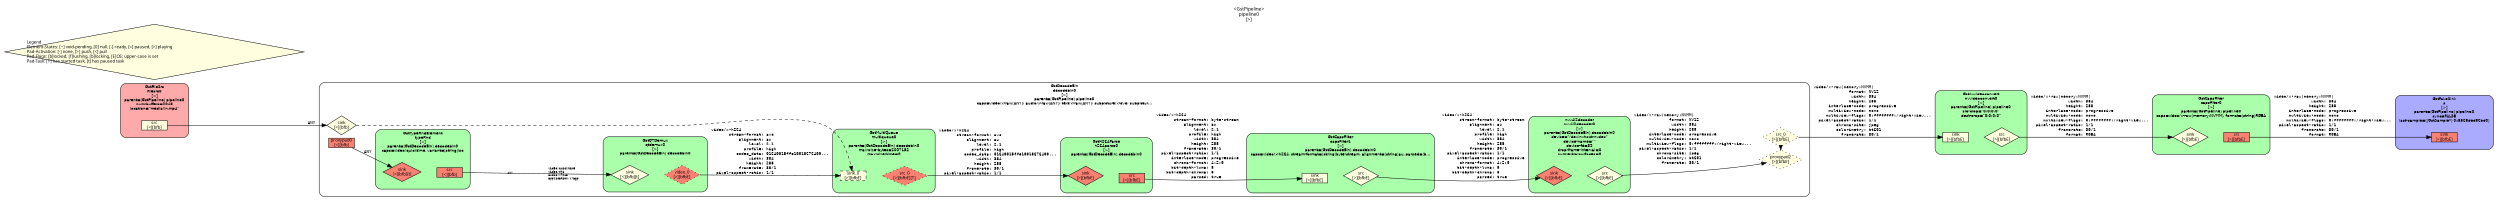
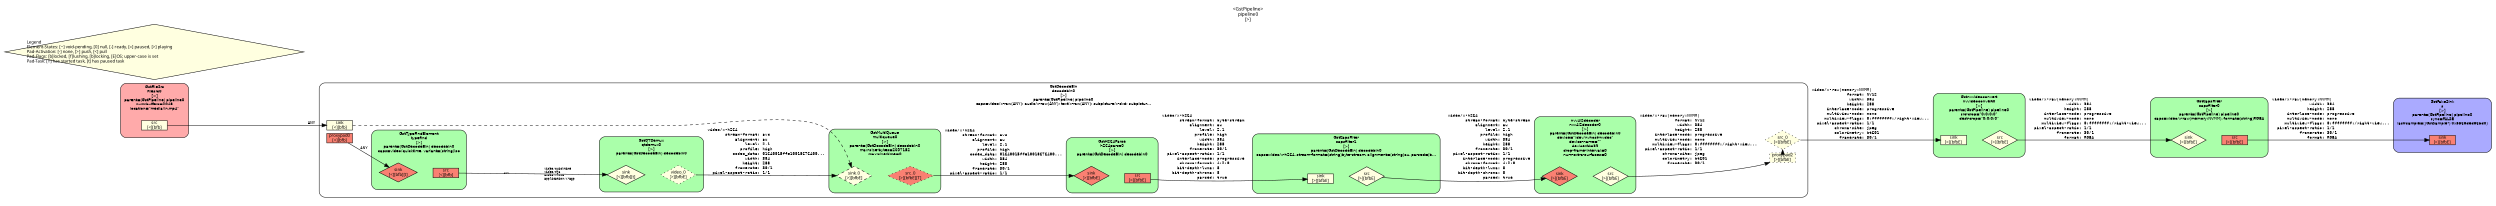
node "sink [<][bfb]": shape diamond -> box
edge "src_0 [>][bfbE]" -> "proxypad2 [>][bfbE]": reversed
node "proxypad2 [>][bfbE]": shape diamond -> box
node "video_0 [>][bfbE]": fillcolor salmon -> lightyellow
node "sink_0 [>][bfbE]": shape box -> diamond
